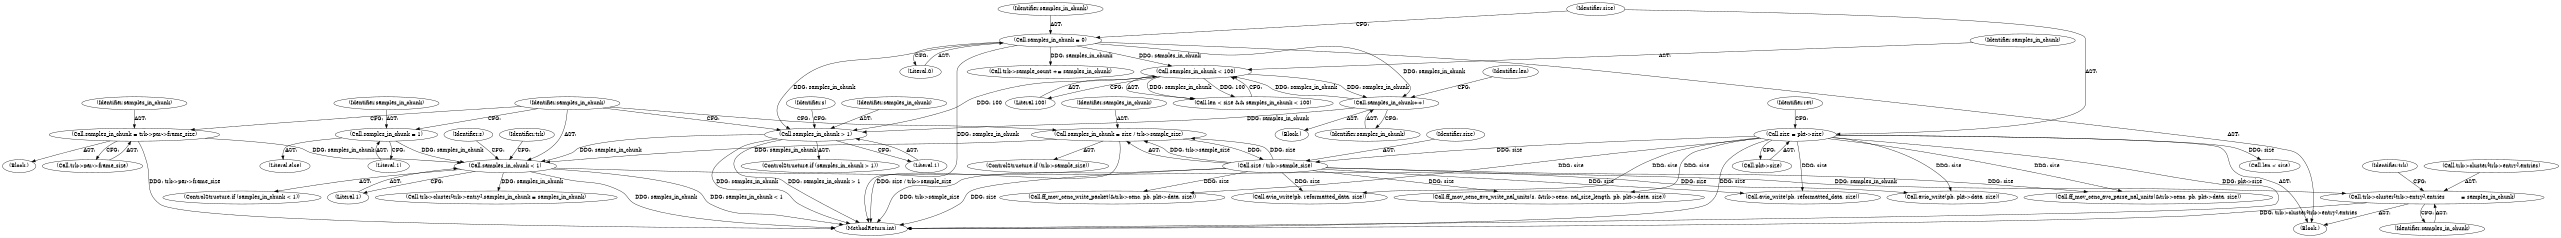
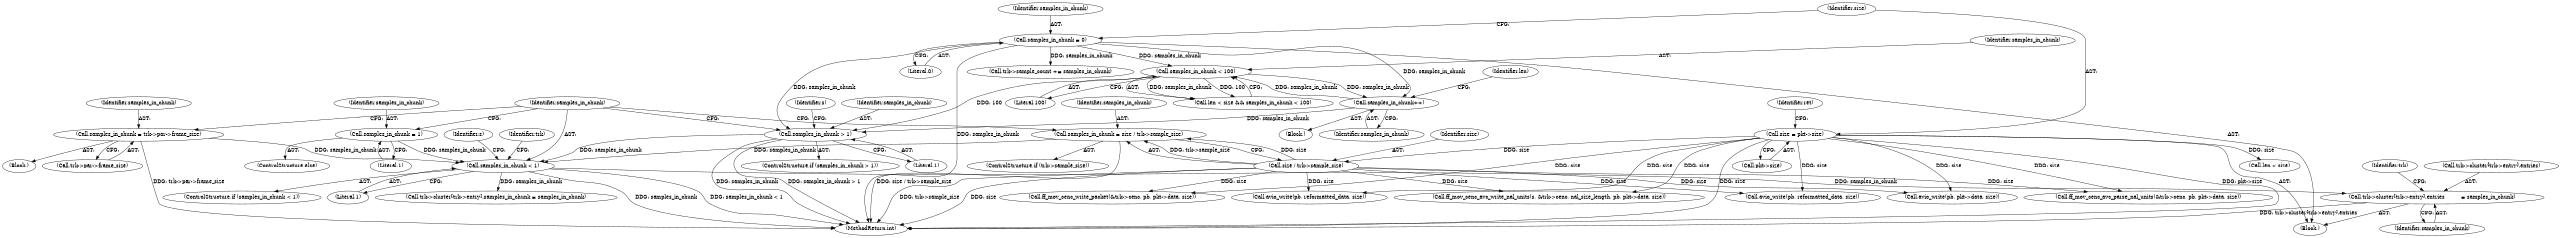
edge "(Call,samples_in_chunk = size / trk->sample_size)" -> "(Call,size / trk->sample_size)": label "DDG: " -> "CFG: "
node "(Literal,else)": label "(Literal,else)" -> "(ControlStructure,else)"
